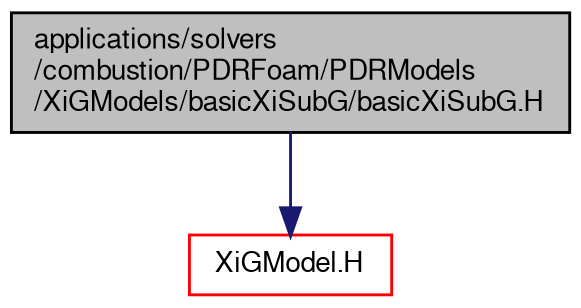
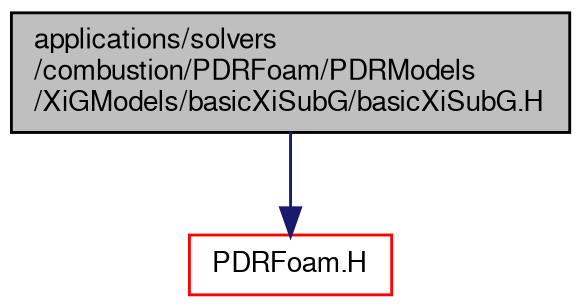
node "XiGModel.H": label "XiGModel.H" -> "PDRFoam.H"
